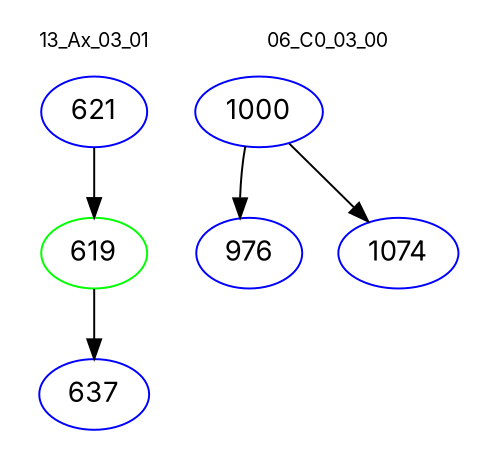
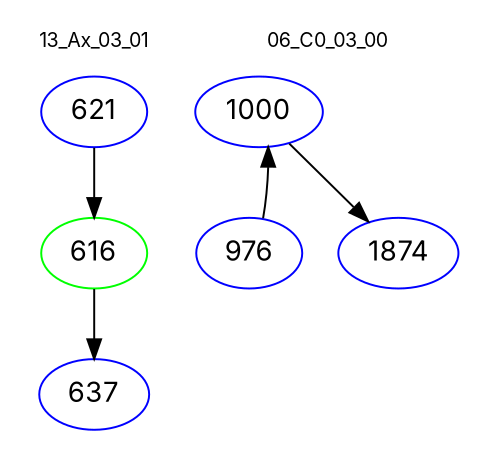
edge "1000" -> "976": reversed
node "619": label "619" -> "616"
node "1074": label "1074" -> "1874"
